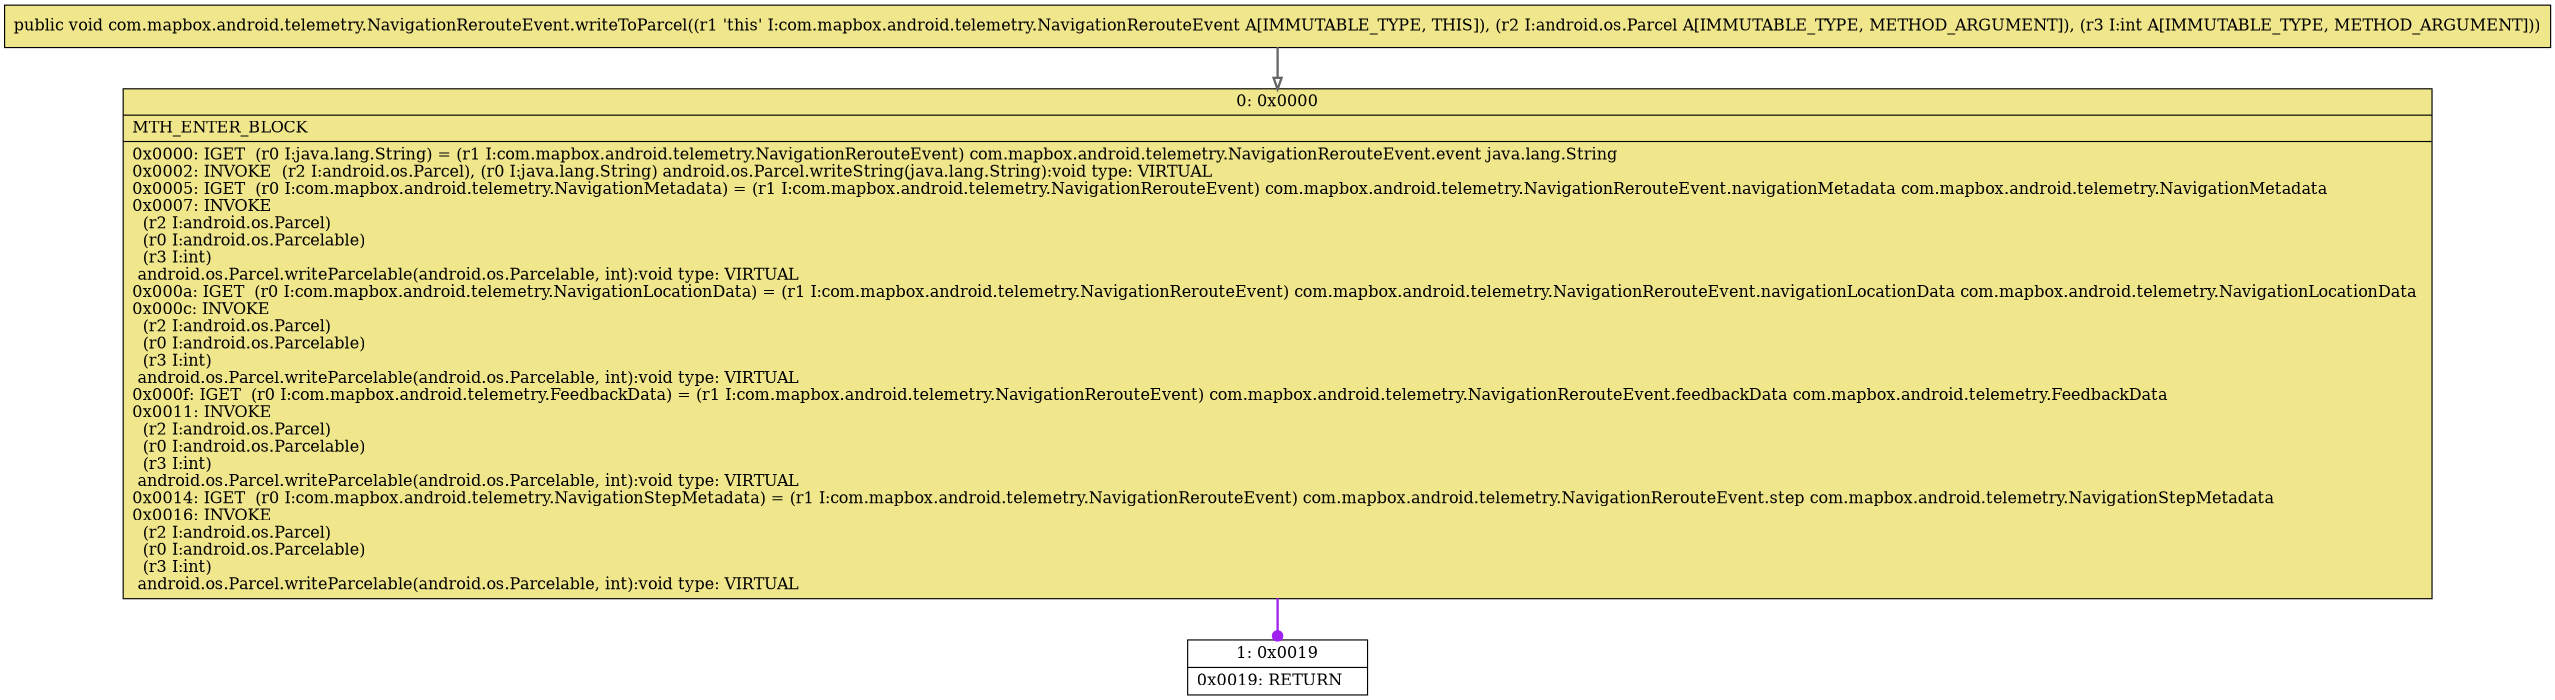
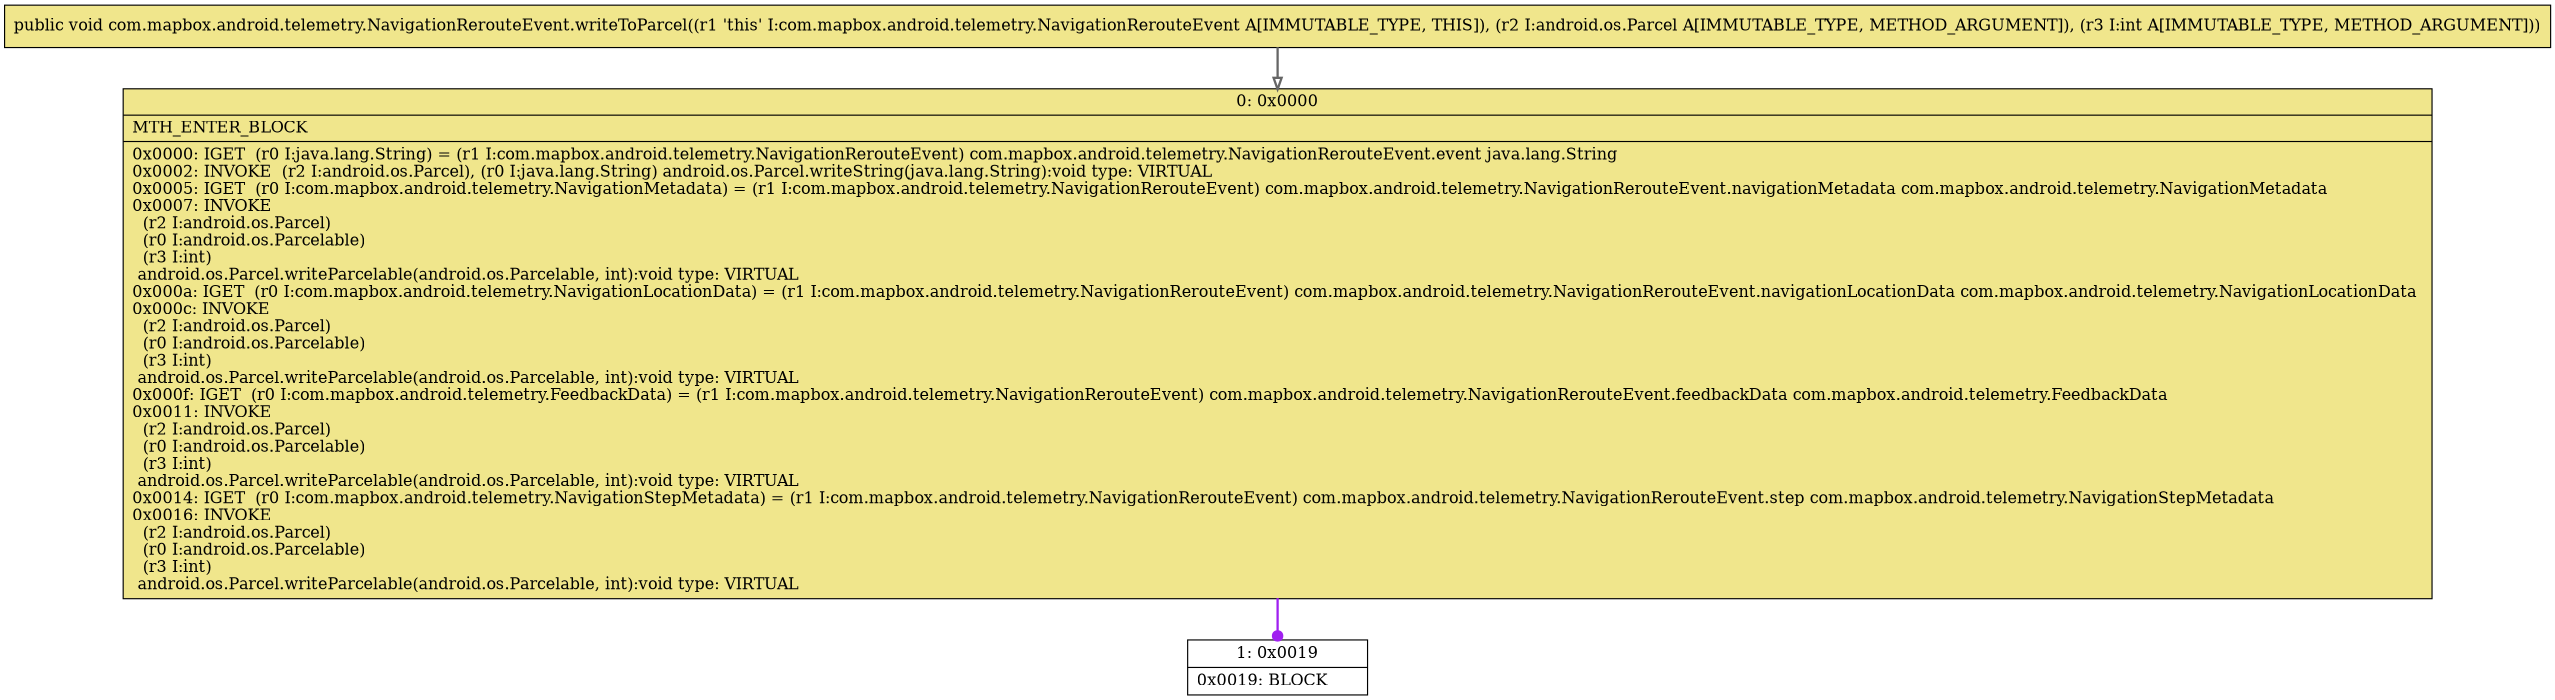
node "1: 0x0019": text "0x0019: RETURN" -> "0x0019: BLOCK"
